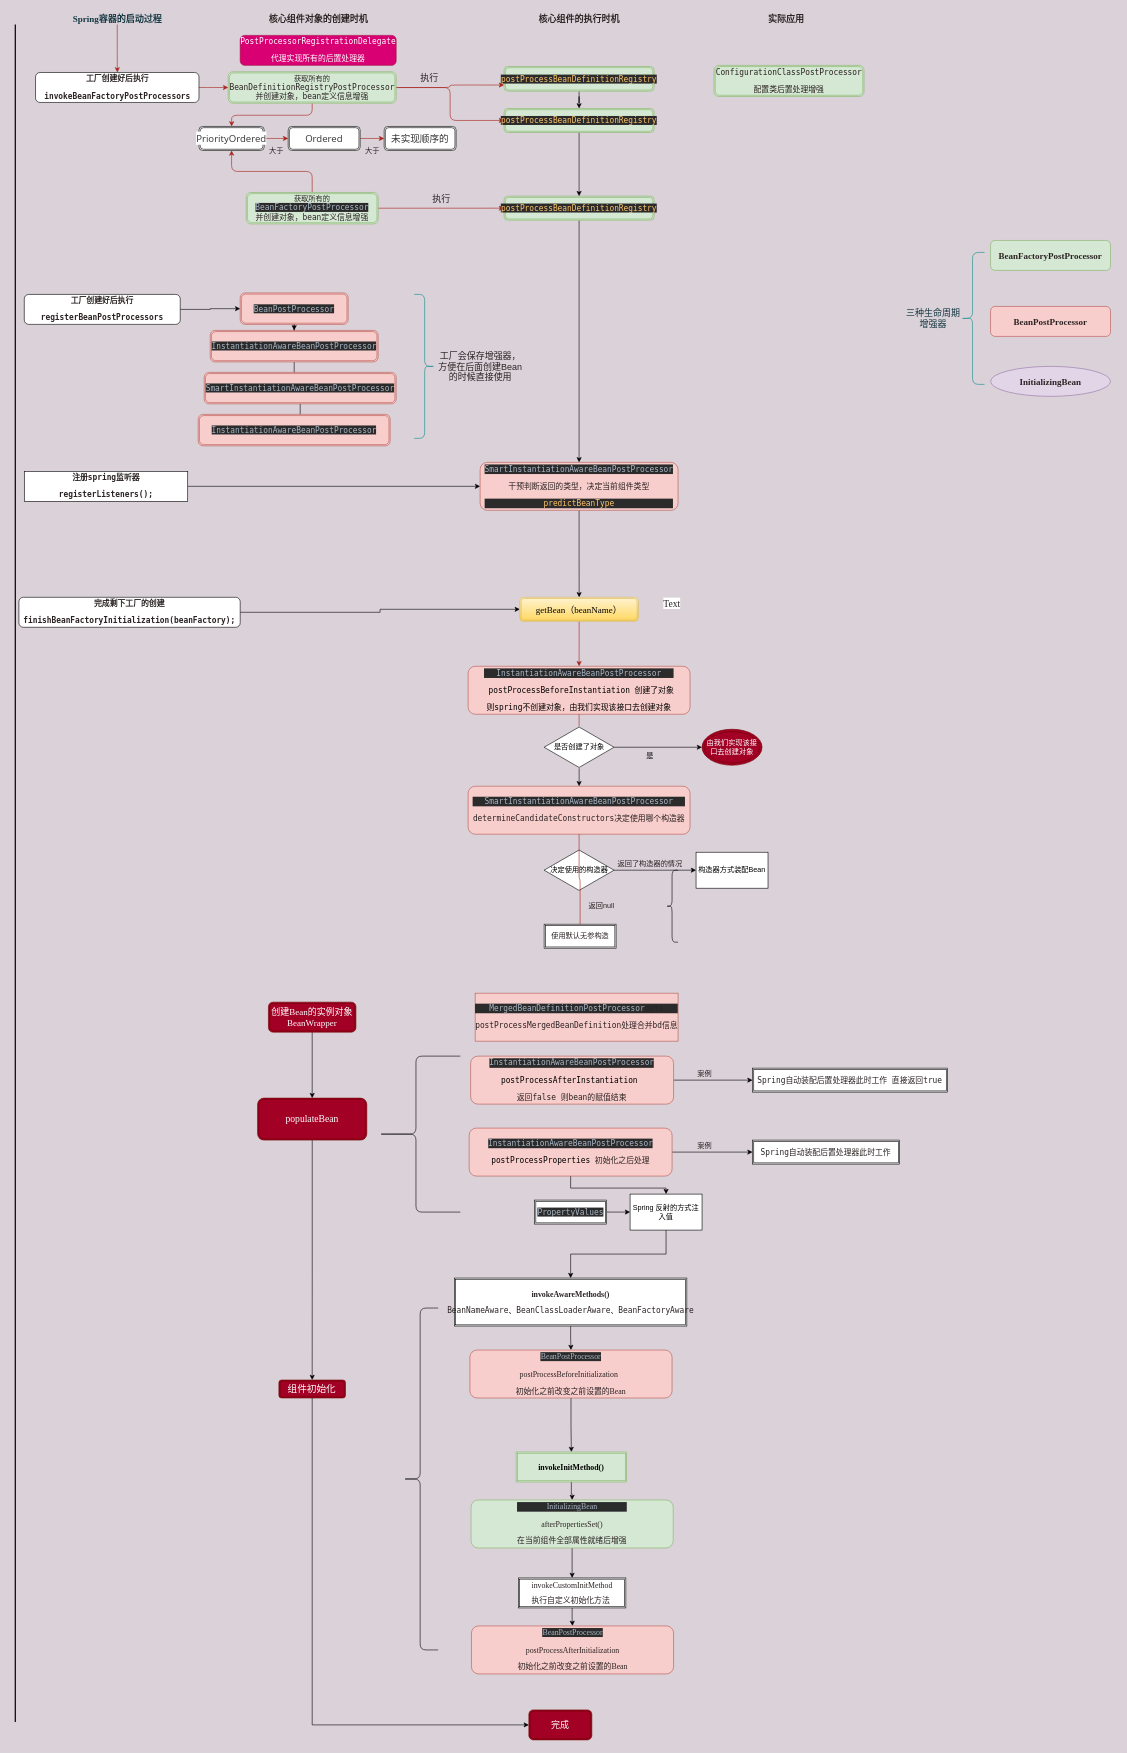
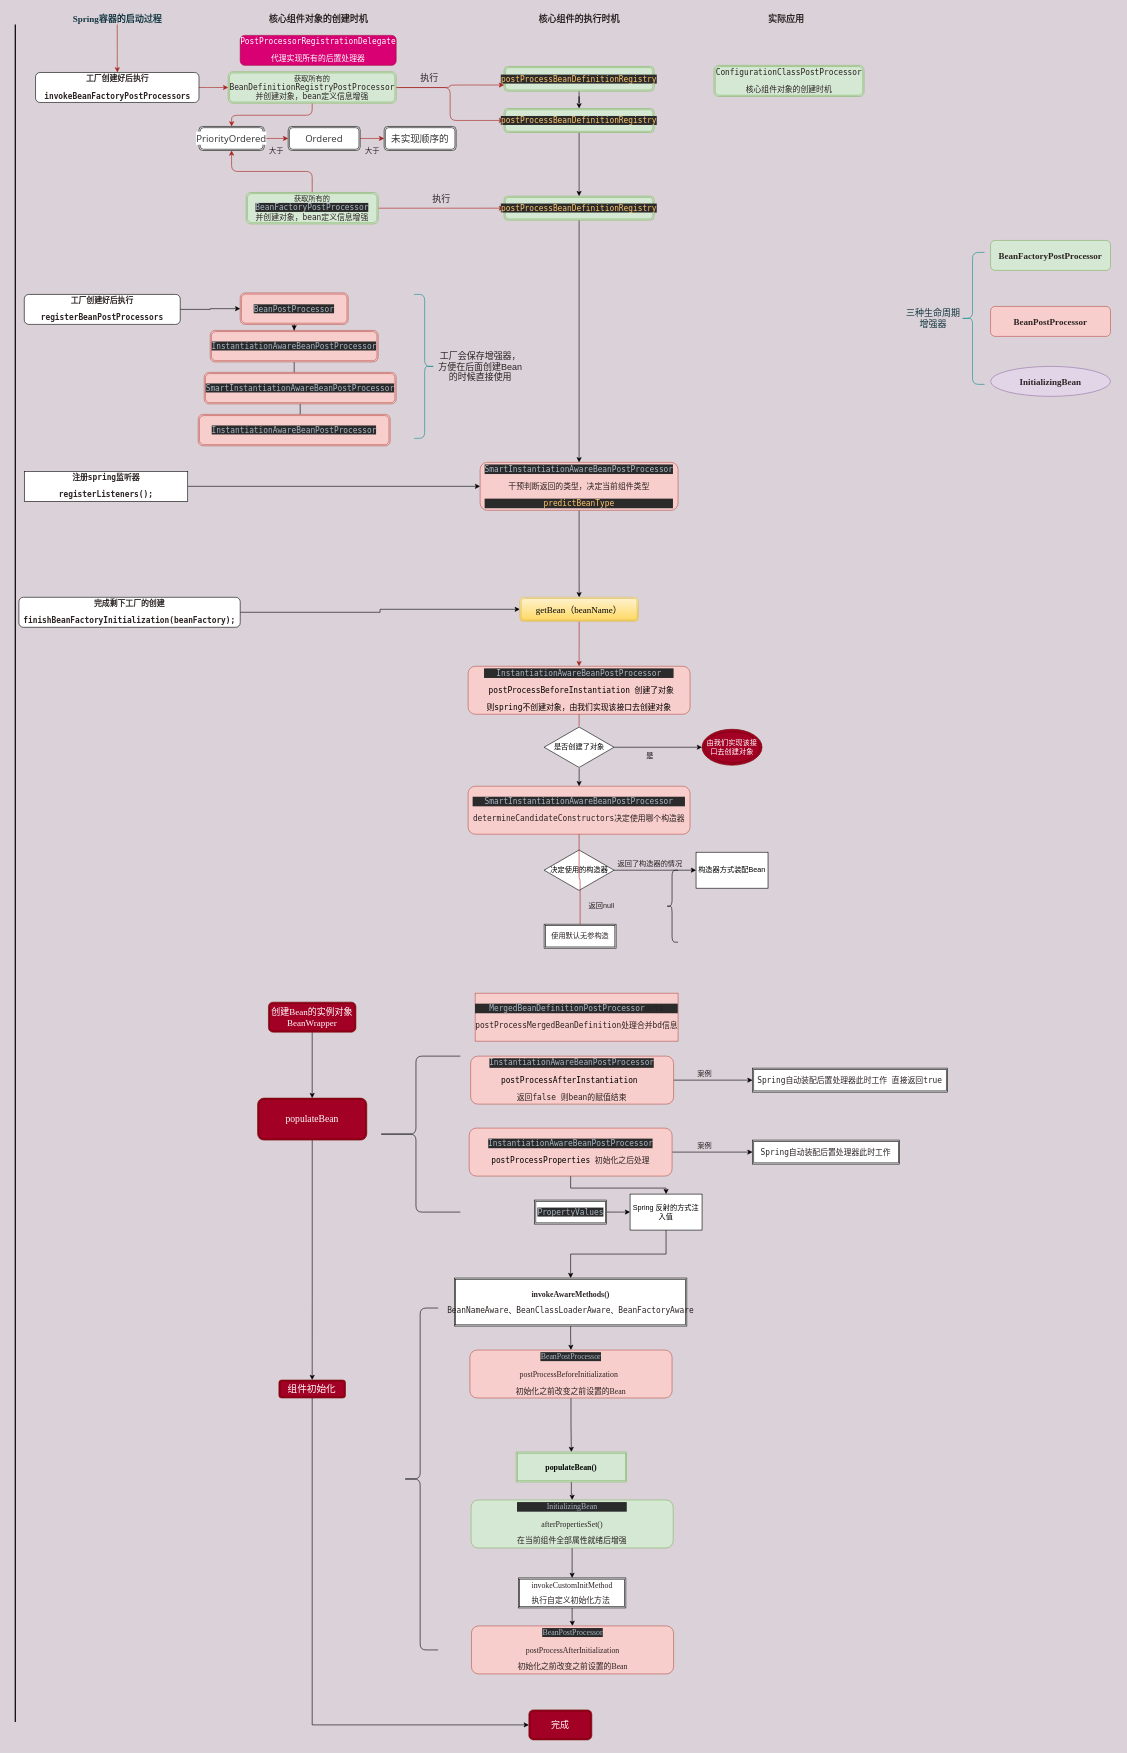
node "ConfigurationClassPostProcessor配置类后置处理增强": label "ConfigurationClassPostProcessor配置类后置处理增强" -> "ConfigurationClassPostProcessor核心组件对象的创建时机"
node "Text": removed
node "invokeInitMethod()": label "invokeInitMethod()" -> "populateBean()"
